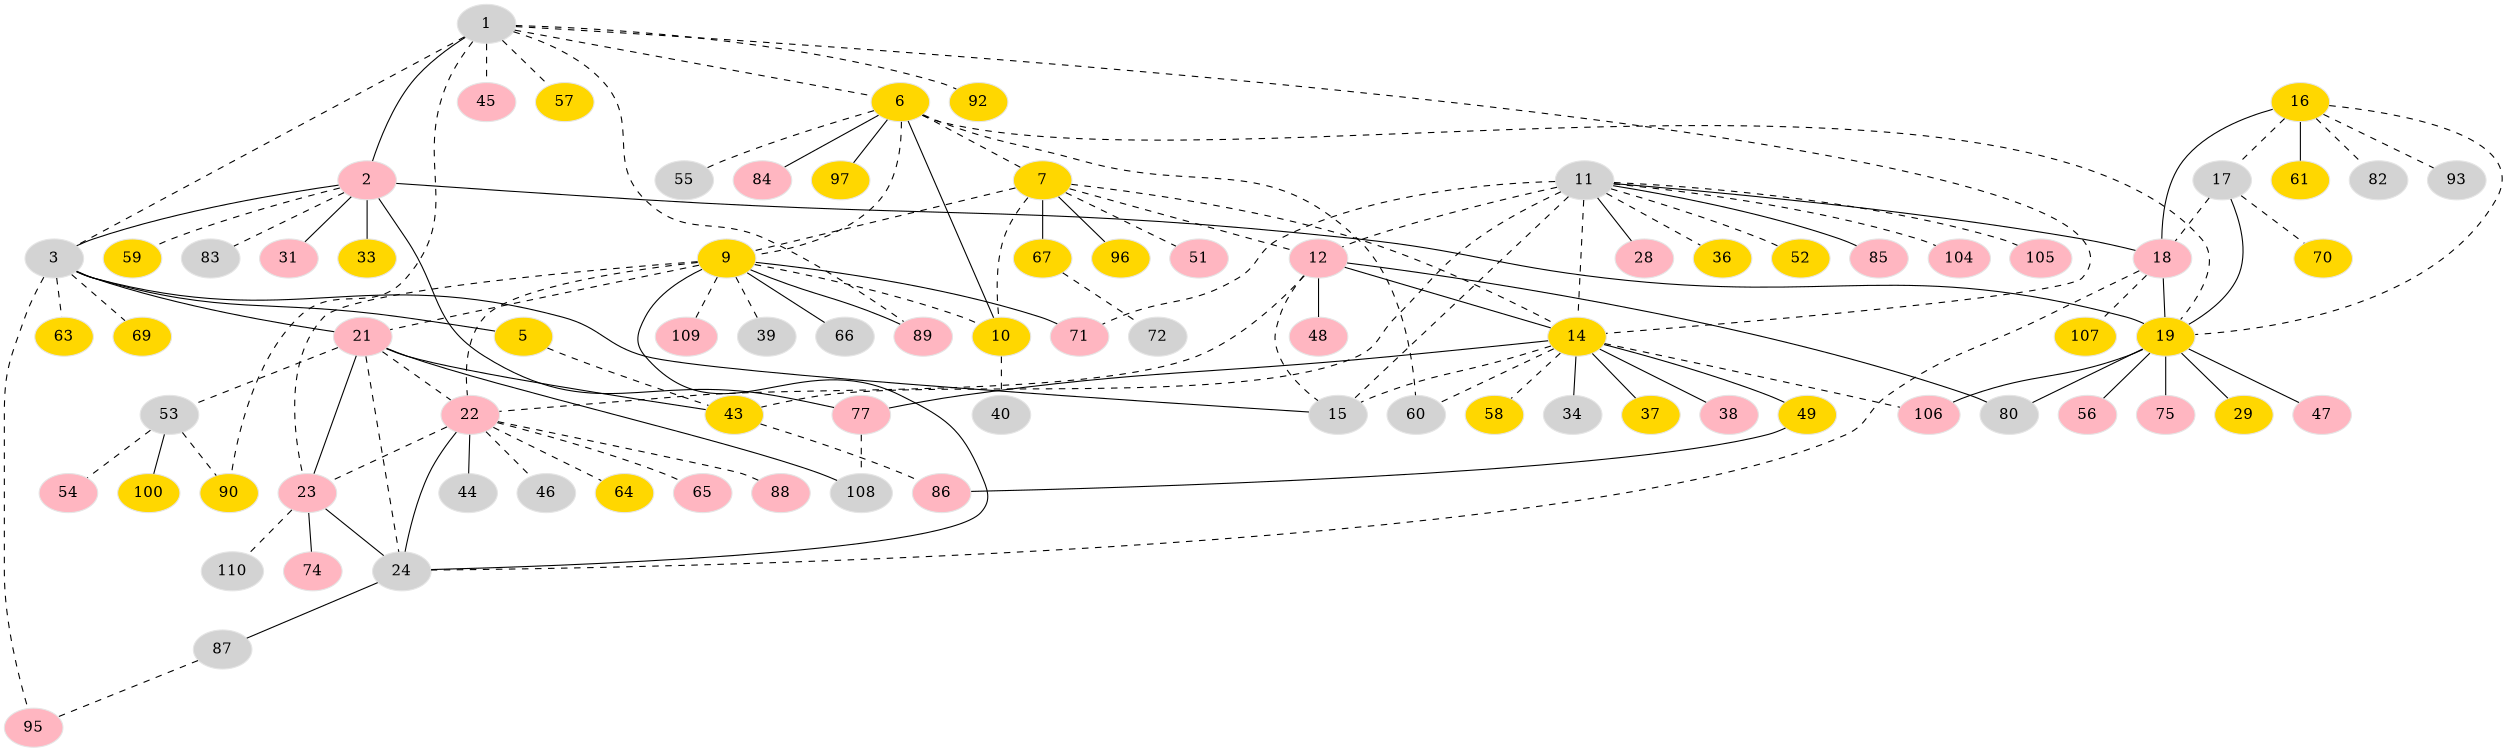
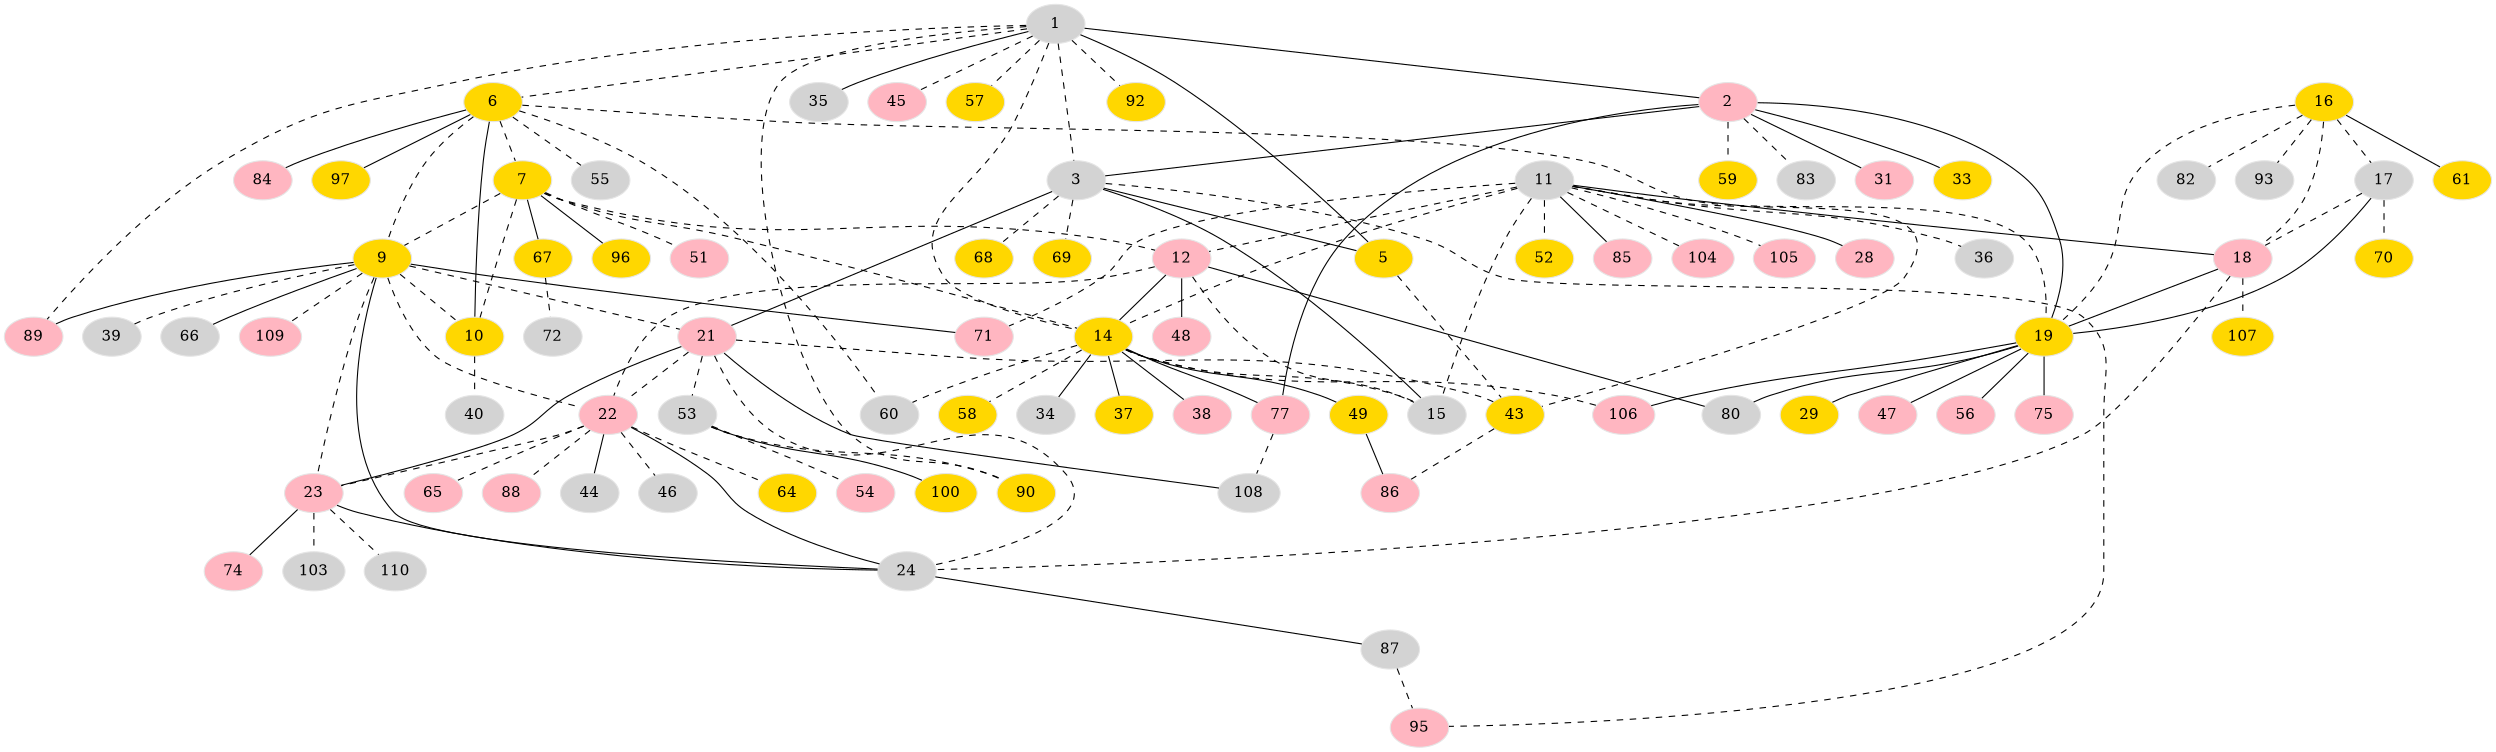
node "35": added
edge "1" -- "5": added
edge "16" -- "18": style solid -> dashed
node "36": fillcolor gold -> lightgrey
node "63": label "63" -> "68"
edge "21" -- "43": style solid -> dashed
node "103": added
